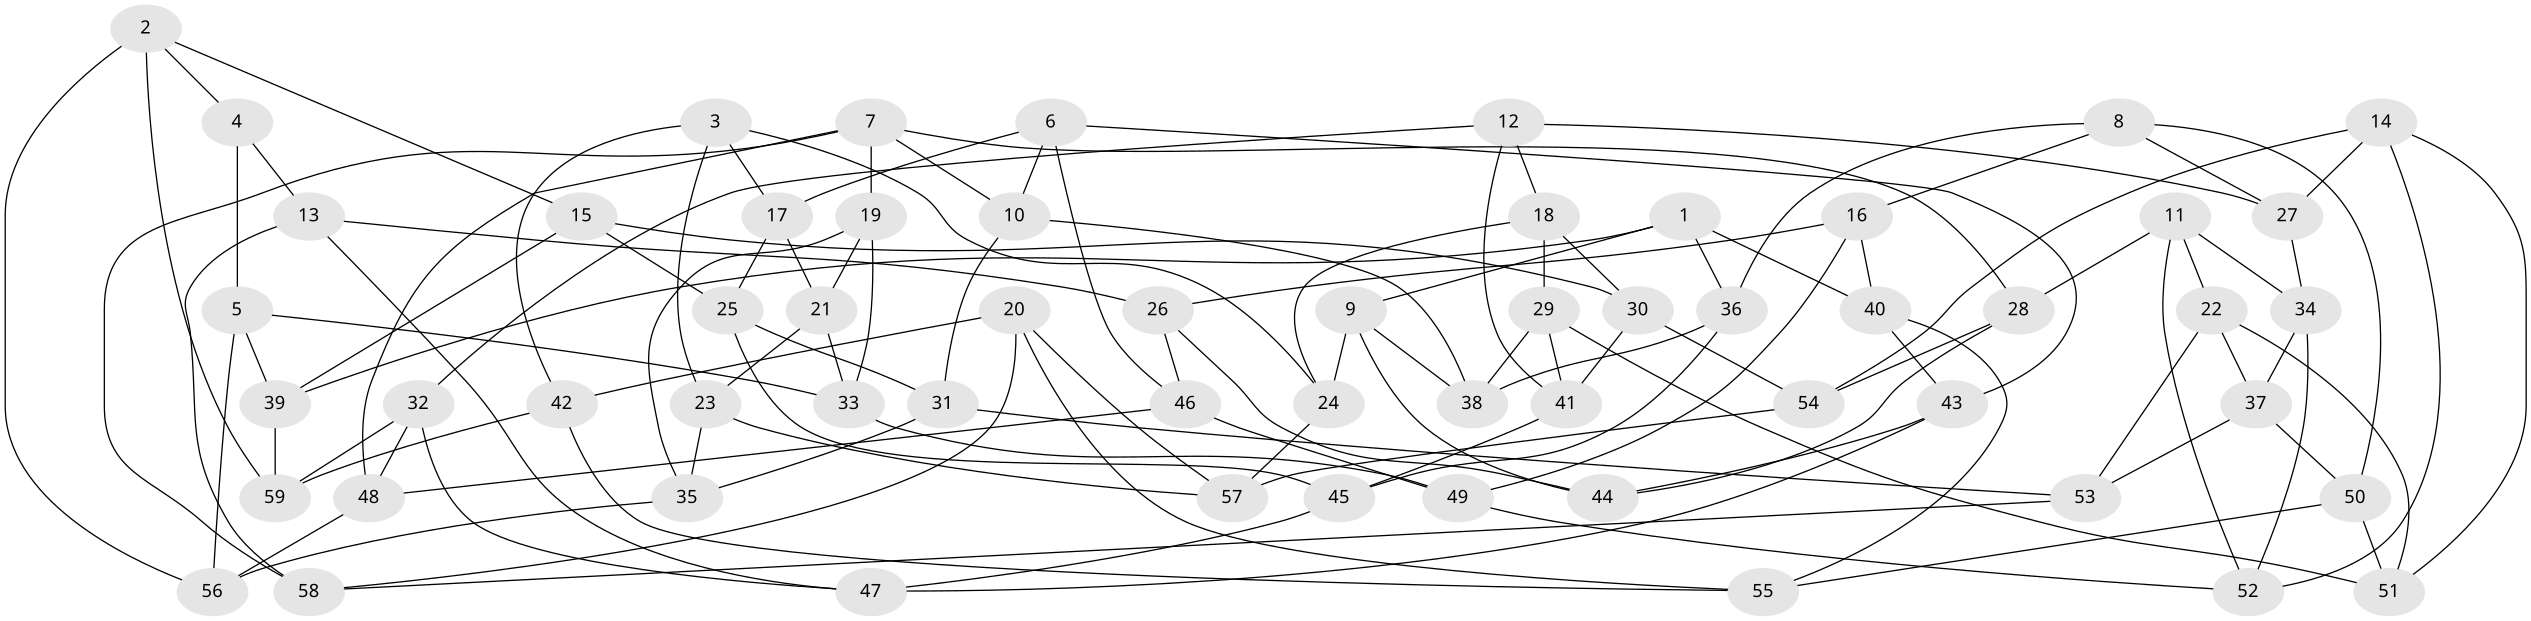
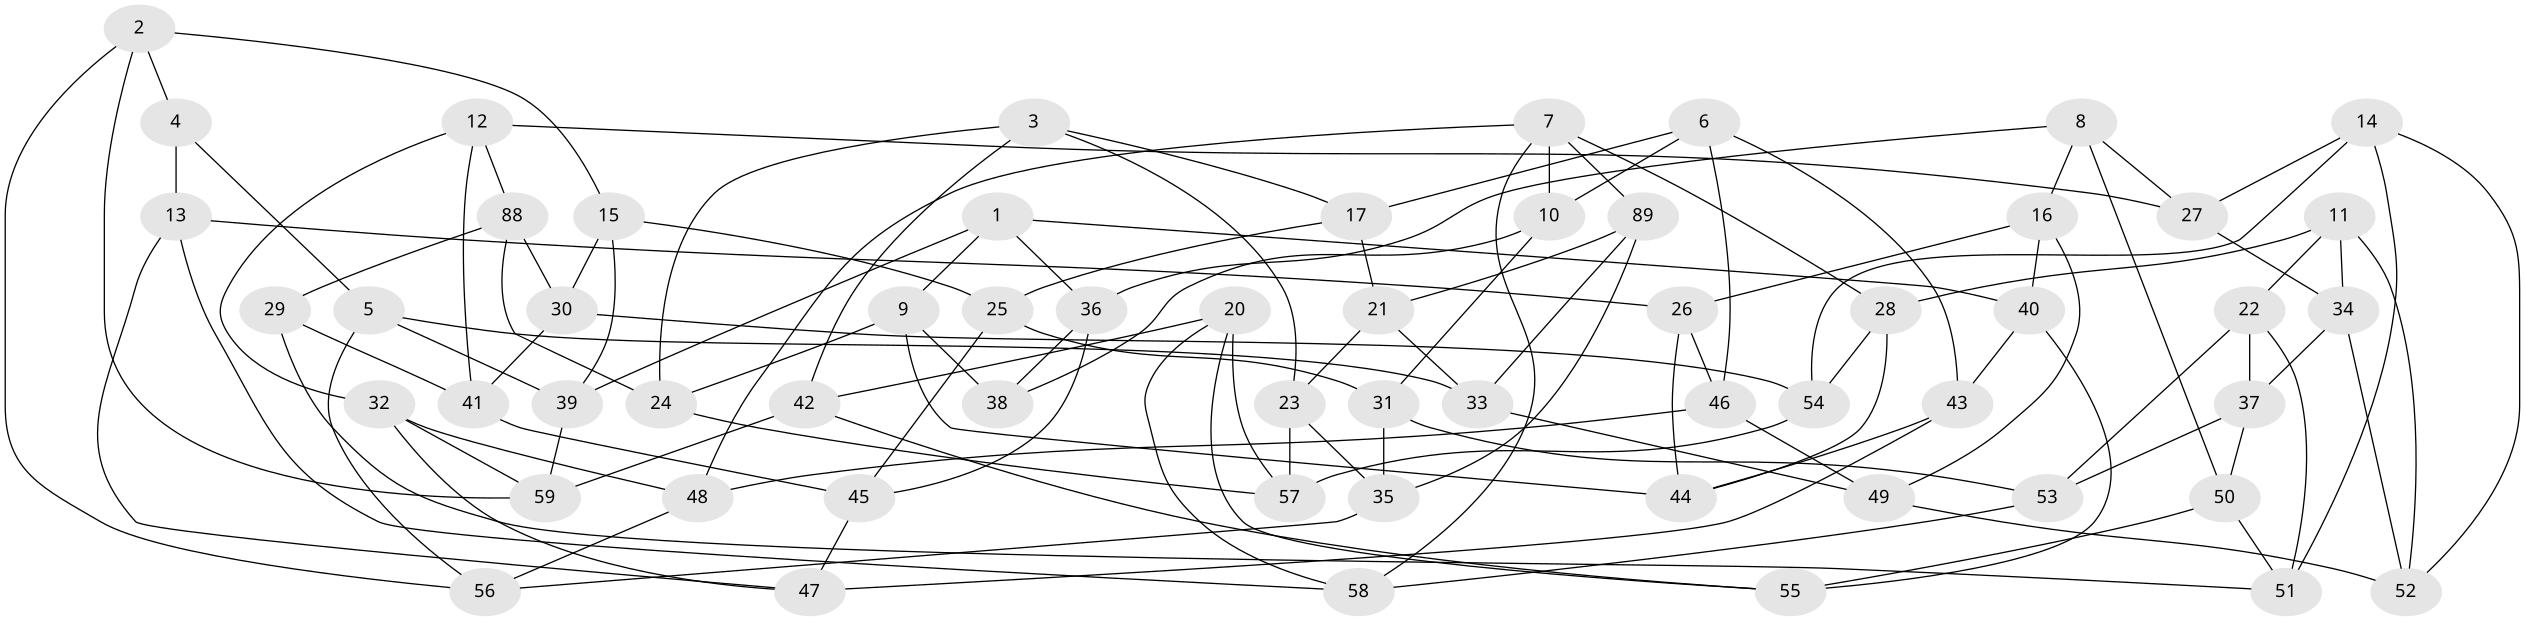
node "19": label "19" -> "89"
node "18": label "18" -> "88"
edge "29" -- "38": removed
